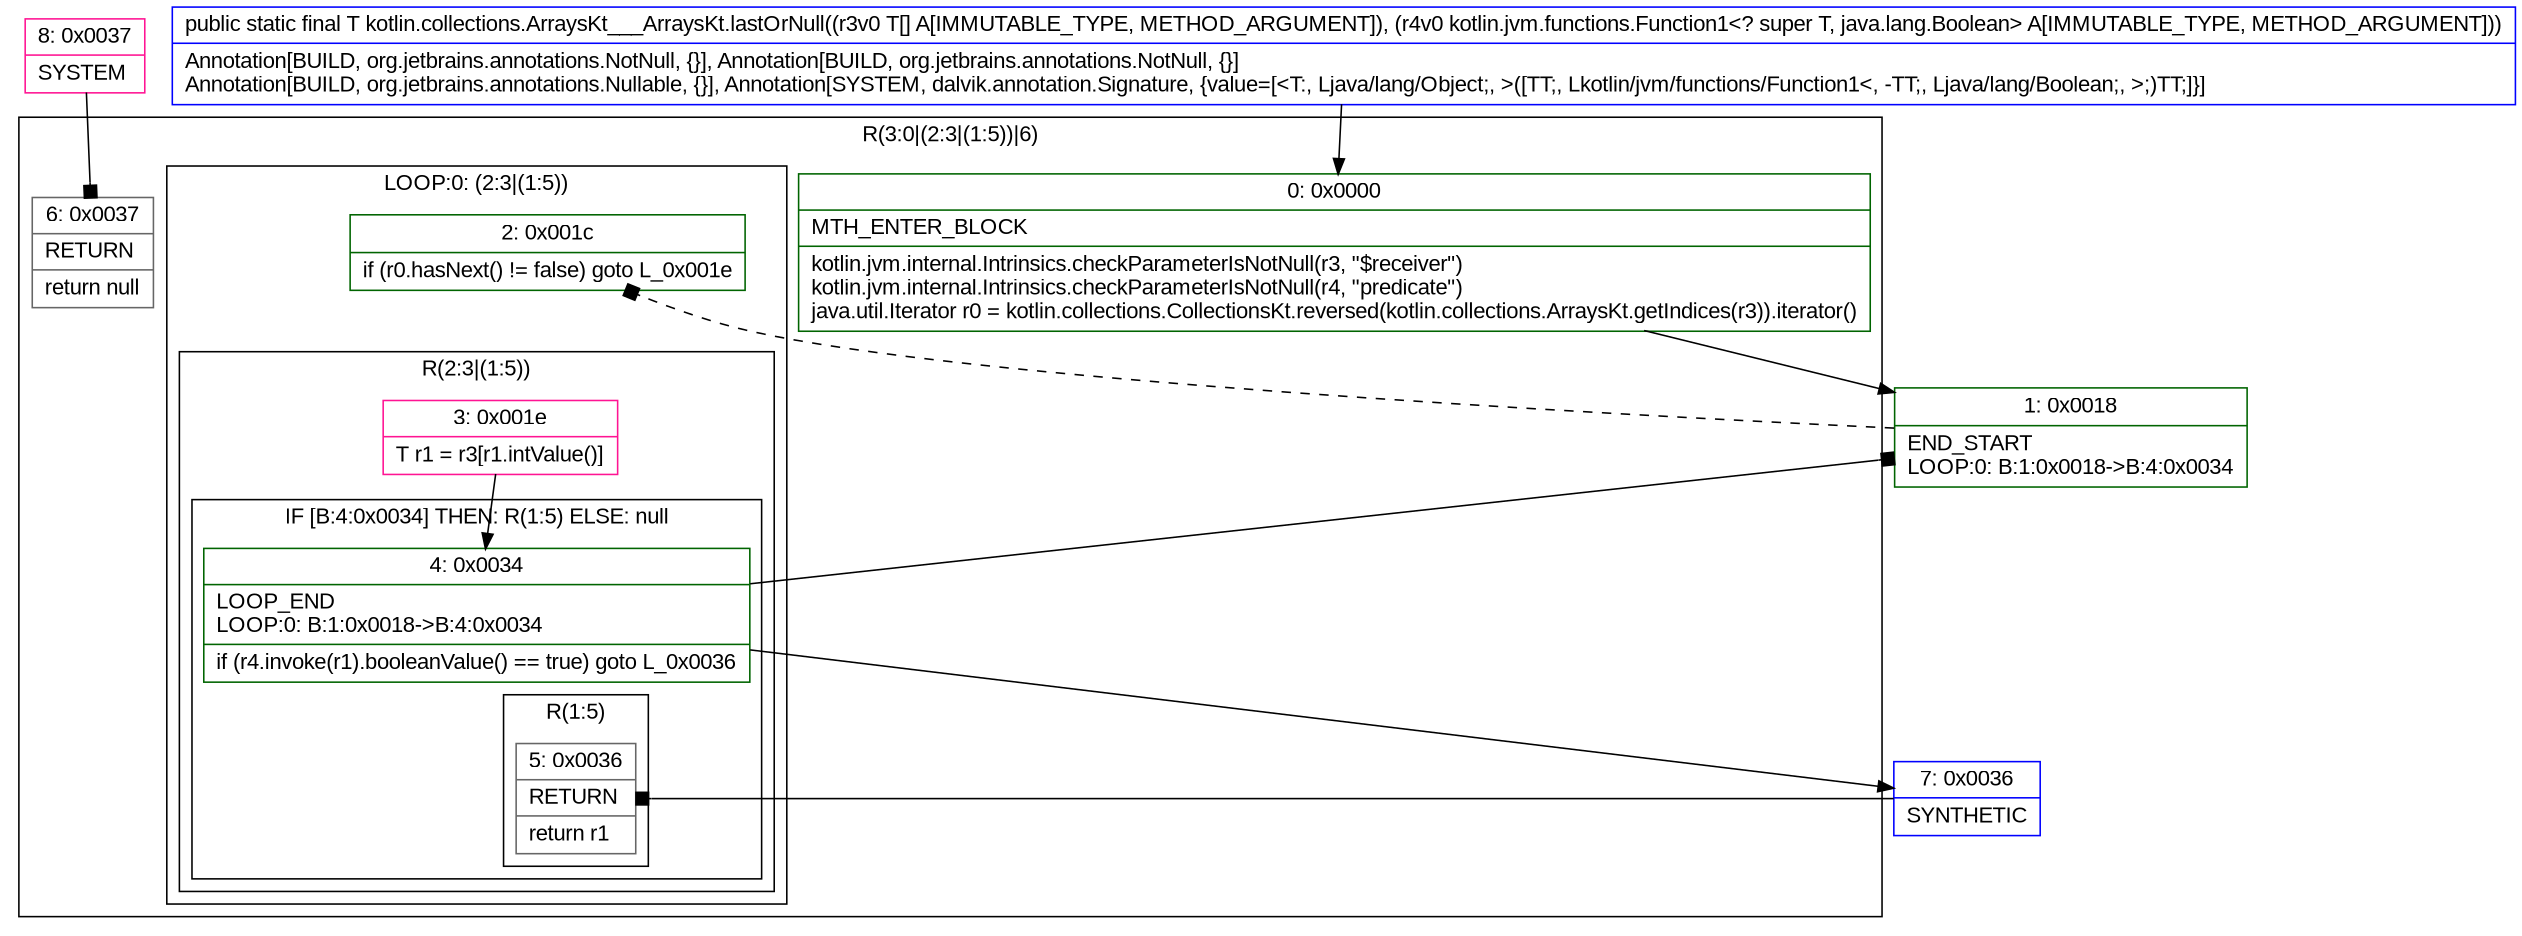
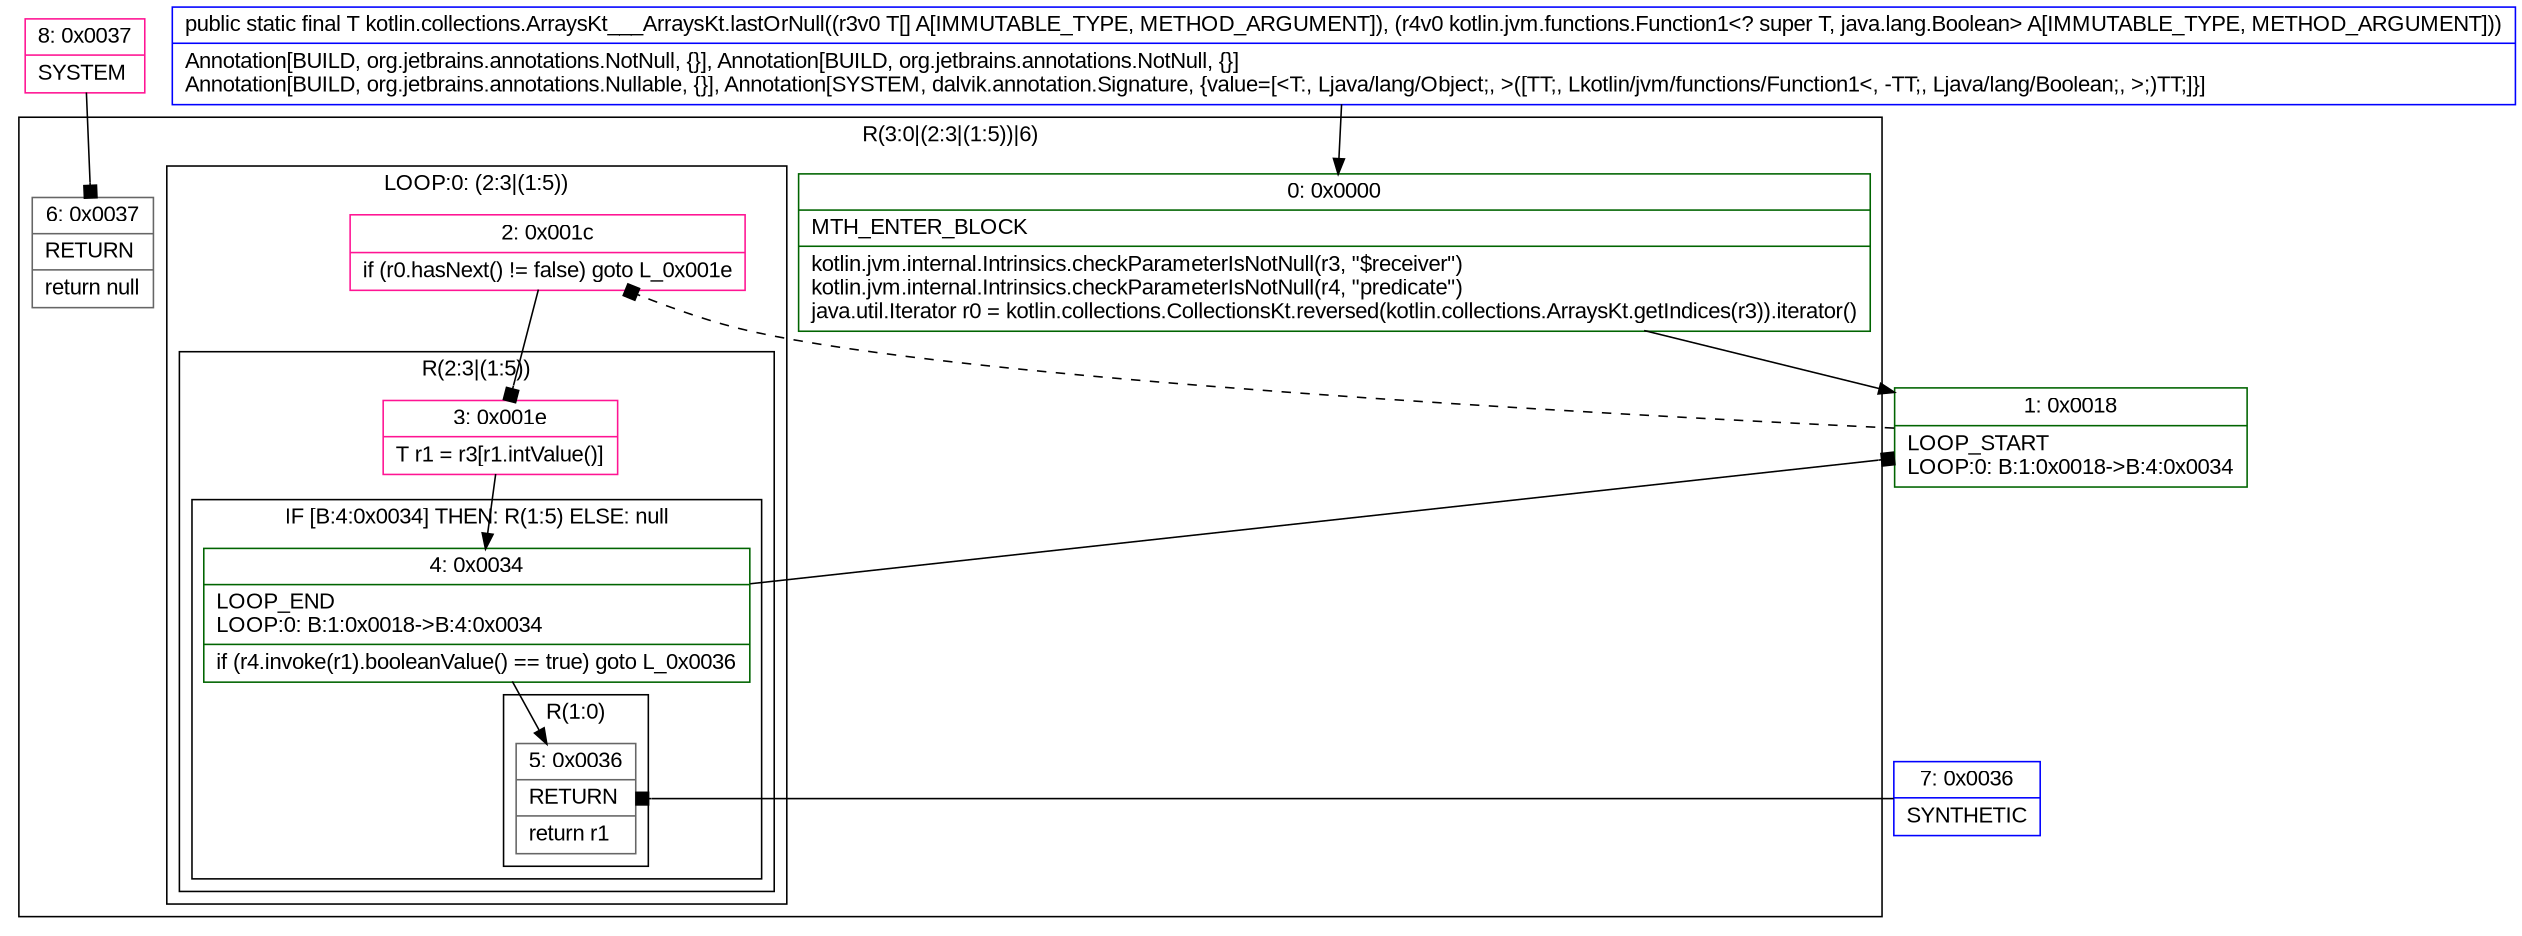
node "2: 0x001c": color darkgreen -> deeppink
edge "2: 0x001c" -> "3: 0x001e": added
node "1: 0x0018": text "END_START" -> "LOOP_START"
cluster "R(1:5)": label "R(1:5)" -> "R(1:0)"
edge "4: 0x0034" -> "7: 0x0036": now "4: 0x0034" -> "5: 0x0036"
